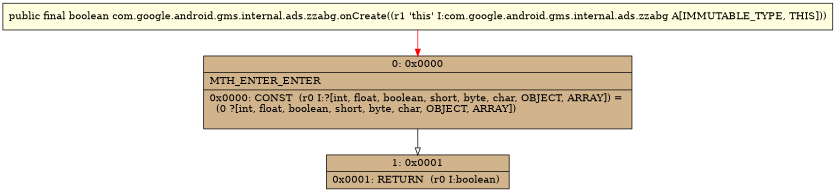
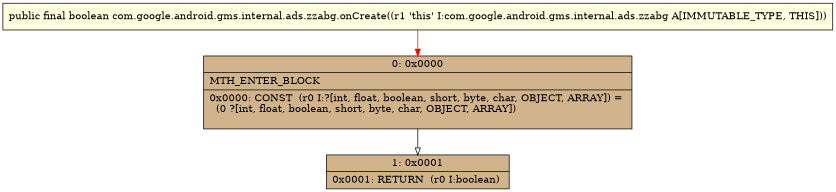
node "0: 0x0000": text "MTH_ENTER_ENTER" -> "MTH_ENTER_BLOCK"
